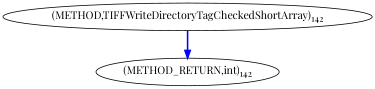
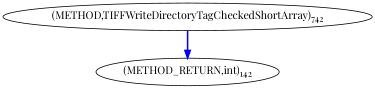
node "(METHOD,TIFFWriteDirectoryTagCheckedShortArray)": text "142" -> "742"
